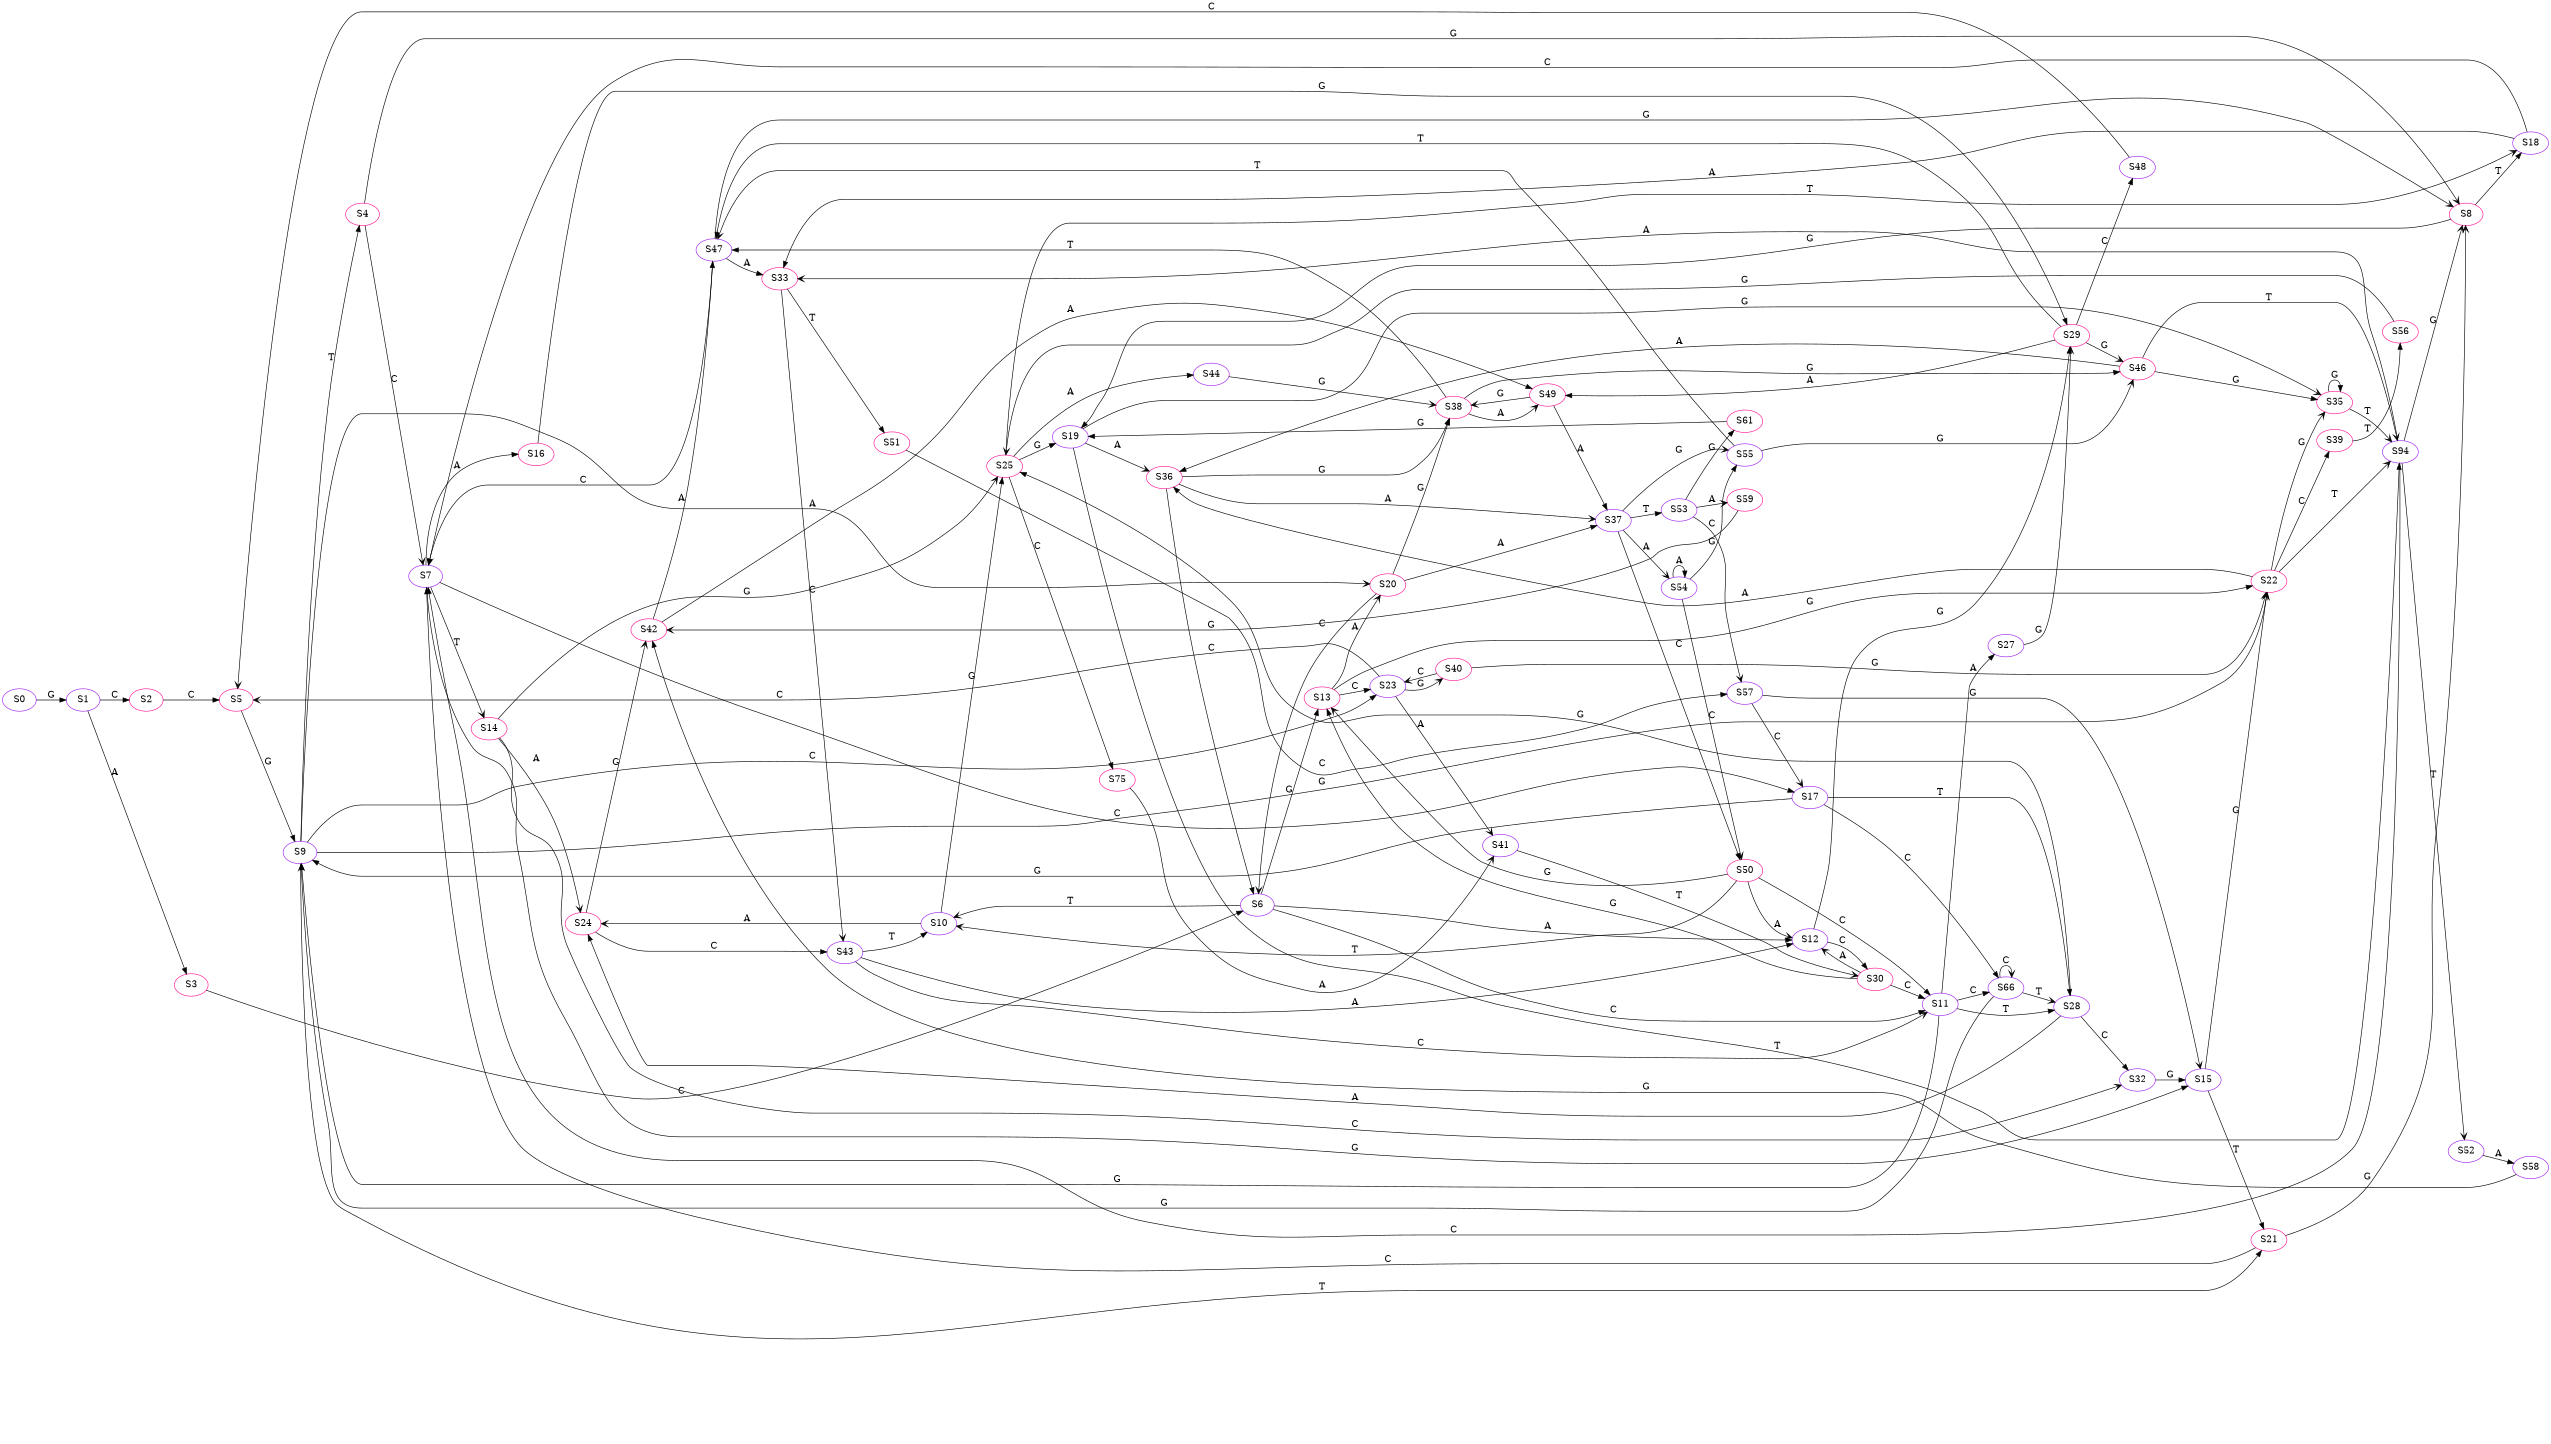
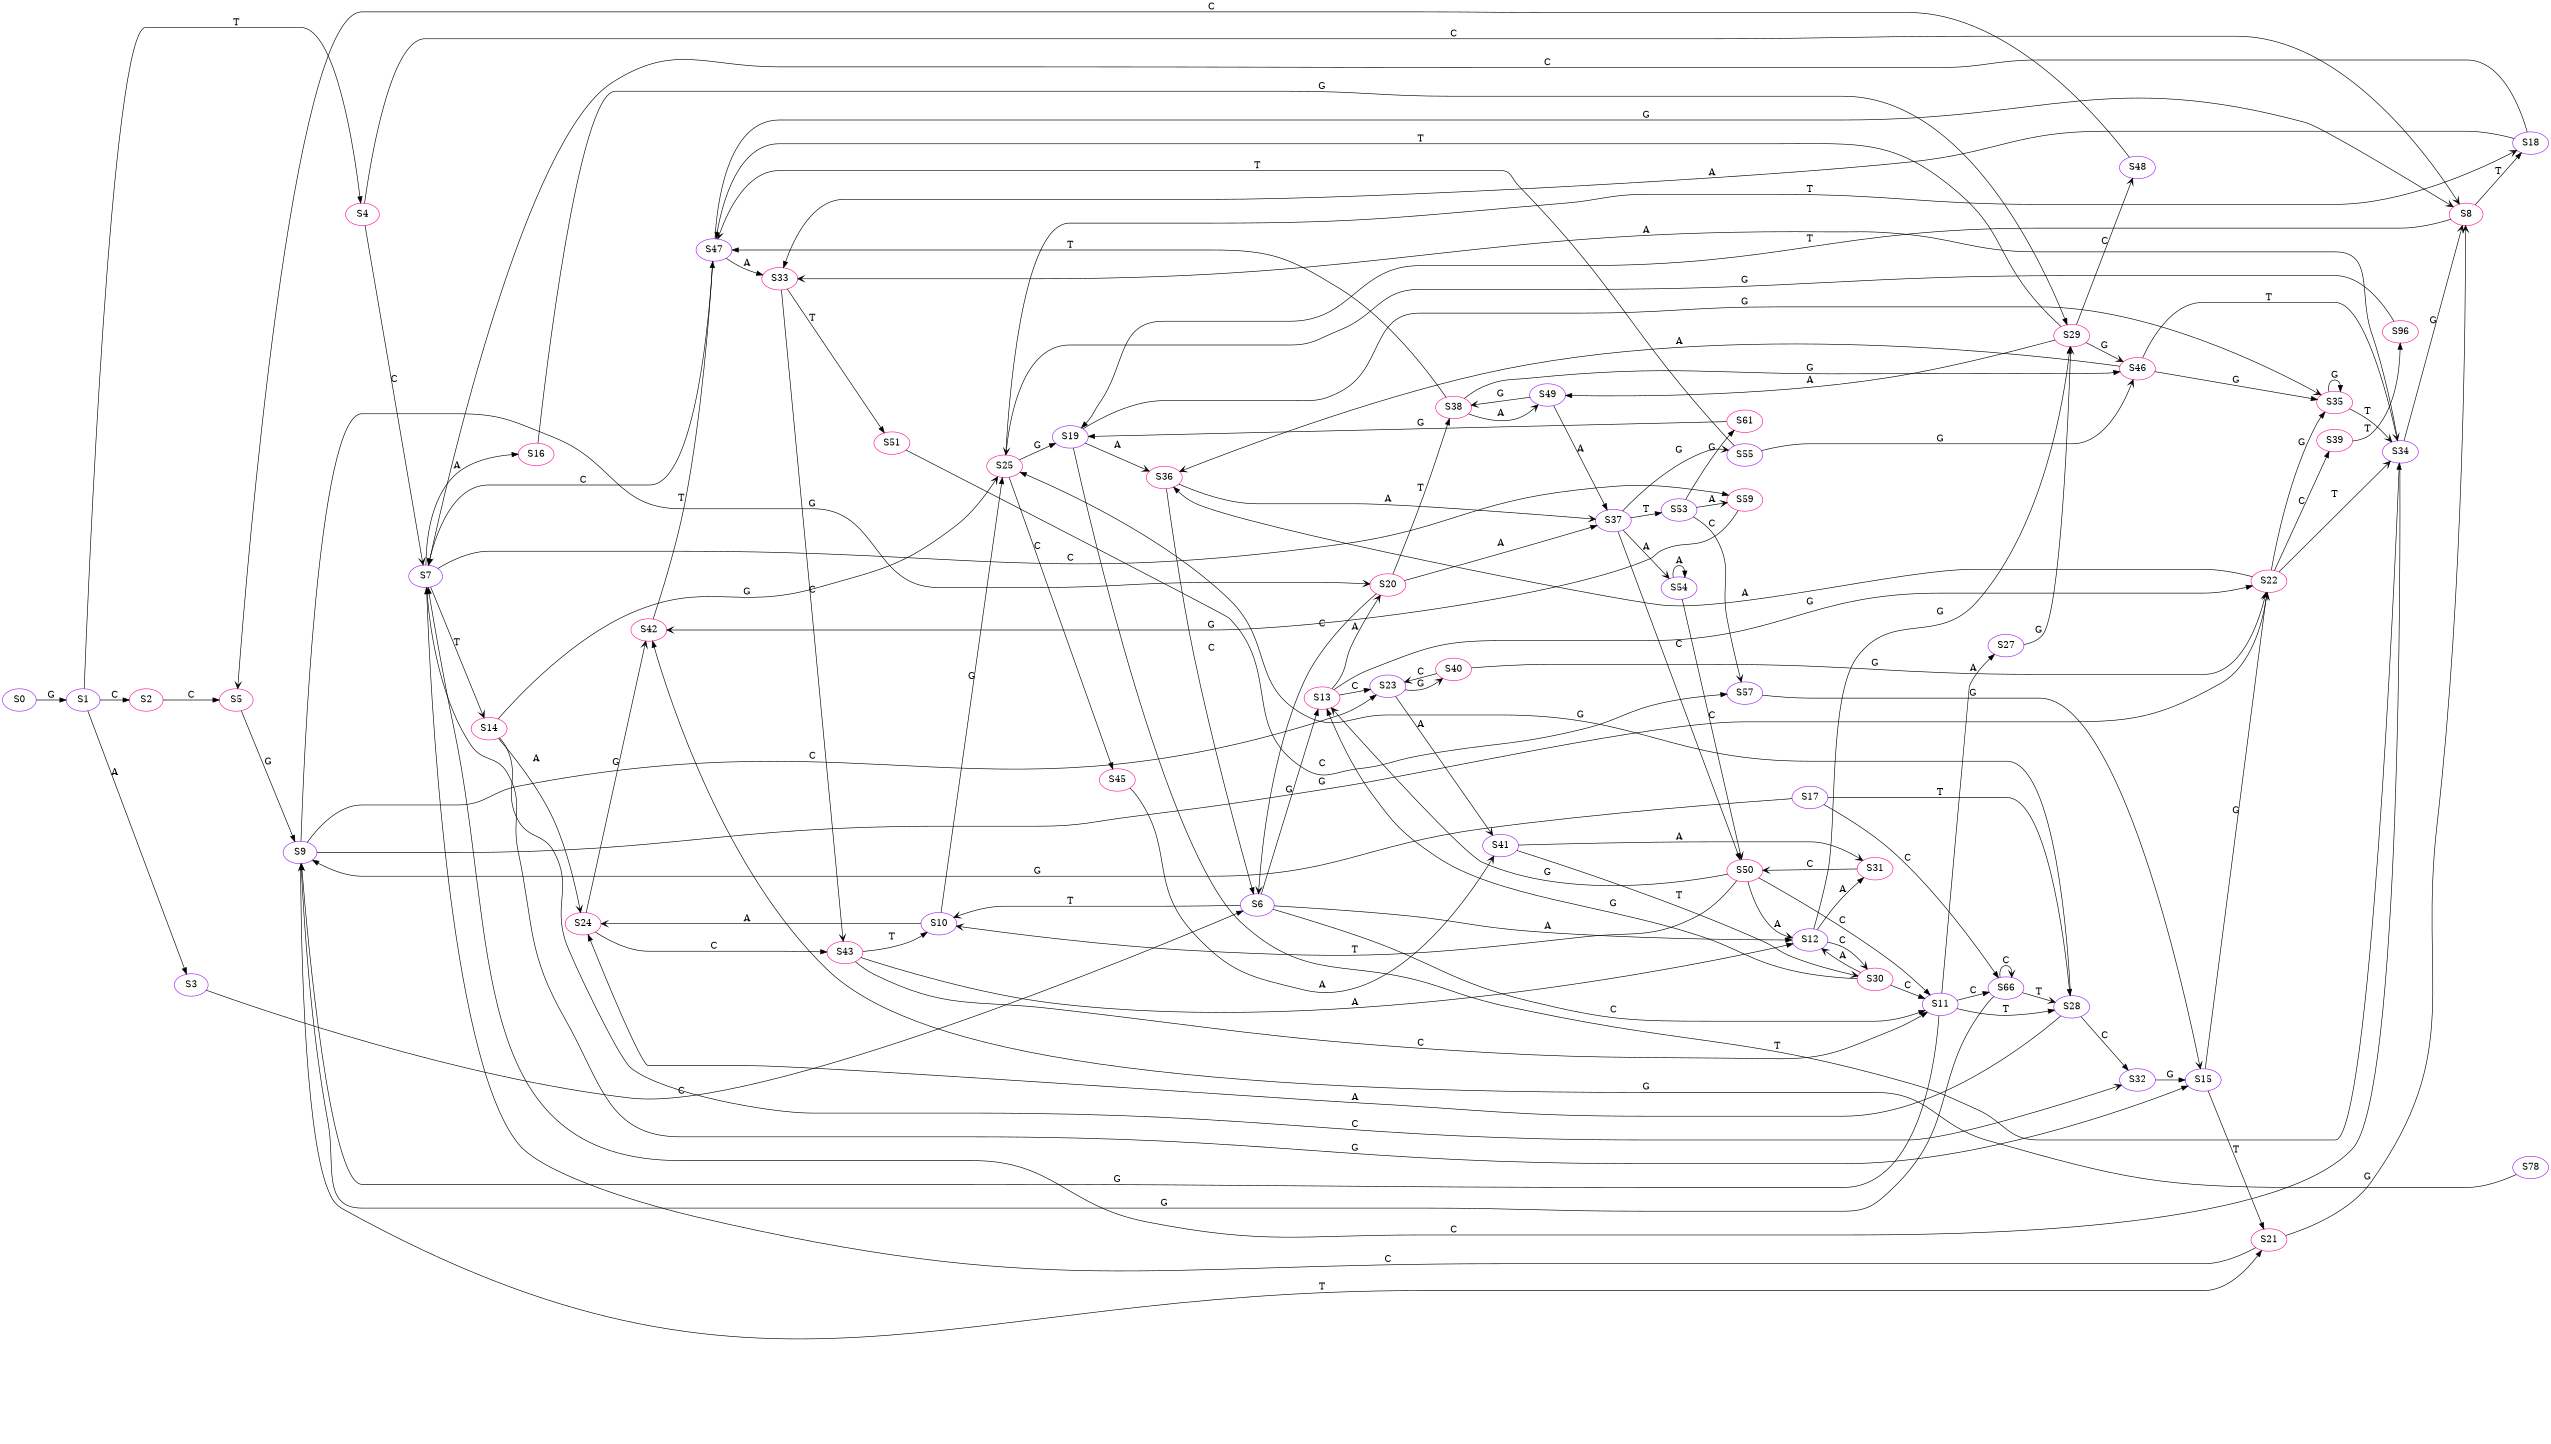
edge "S4" -> "S8": label "G" -> "C"
edge "S8" -> "S19": label "G" -> "T"
edge "S29" -> "S48": arrowhead normal -> vee
edge "S42" -> "S49": removed, label "A"
node "S56": label "S56" -> "S96"
edge "S46" -> "S36": arrowhead normal -> vee
node "S44": removed
node "S49": color deeppink -> purple
node "S94": label "S94" -> "S34"
edge "S36" -> "S38": removed, label "G"
edge "S20" -> "S38": label "G" -> "T"
edge "S22" -> "S35": arrowhead vee -> normal
edge "S42" -> "S47": label "A" -> "T"
edge "S9" -> "S20": label "A" -> "G"
edge "S54" -> "S55": removed, label "G"
edge "S9" -> "S4": now "S1" -> "S4"
edge "S23" -> "S5": removed, label "C"
edge "S57" -> "S17": removed, label "C"
node "S75": label "S75" -> "S45"
edge "S7" -> "S17": now "S7" -> "S59"
node "S31": added
edge "S12" -> "S30": arrowhead normal -> vee
node "S43": color purple -> deeppink
node "S3": color deeppink -> purple
edge "S43" -> "S11": arrowhead vee -> normal
node "S52": removed
node "S58": label "S58" -> "S78"
